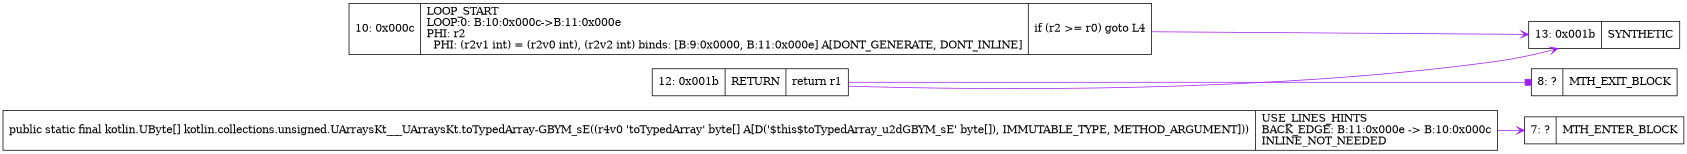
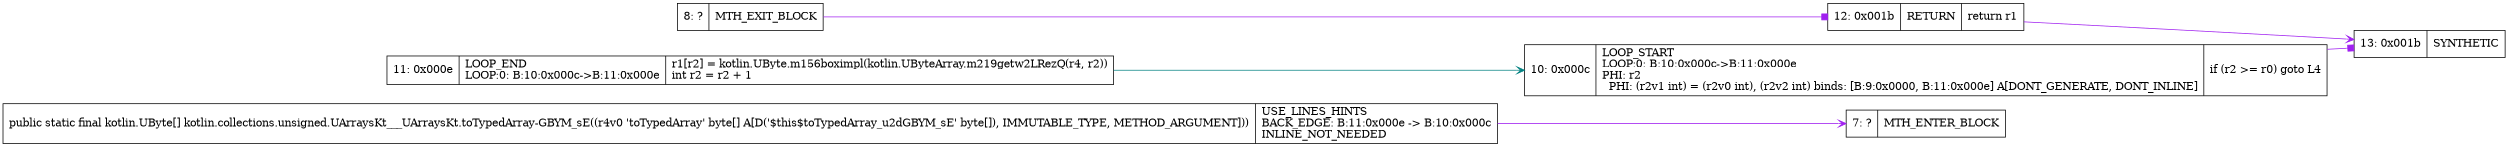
edge "10: 0x000c" -> "13: 0x001b": arrowhead vee -> box
node "11: 0x000e": added
edge "12: 0x001b" -> "8: ?": reversed
